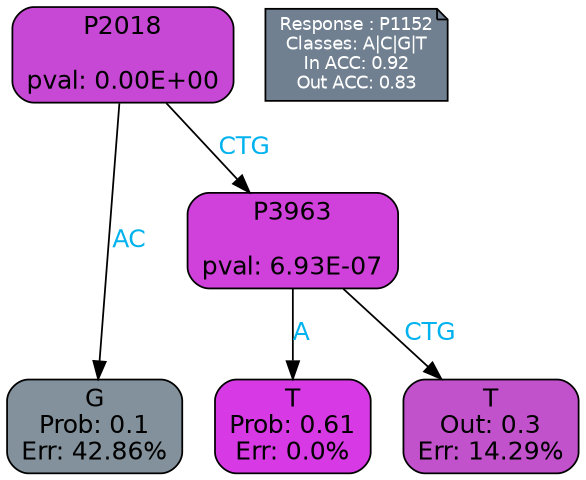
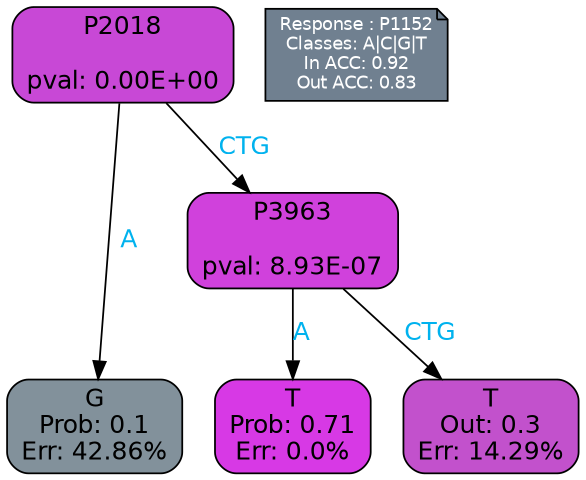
edge "P2018 pval: 0.00E+00" -> "G Prob: 0.1 Err: 42.86%": label "AC" -> "A"
node "P3963 pval: 6.93E-07": label "P3963 pval: 6.93E-07" -> "P3963 pval: 8.93E-07"
node "T Prob: 0.61 Err: 0.0%": label "T Prob: 0.61 Err: 0.0%" -> "T Prob: 0.71 Err: 0.0%"
